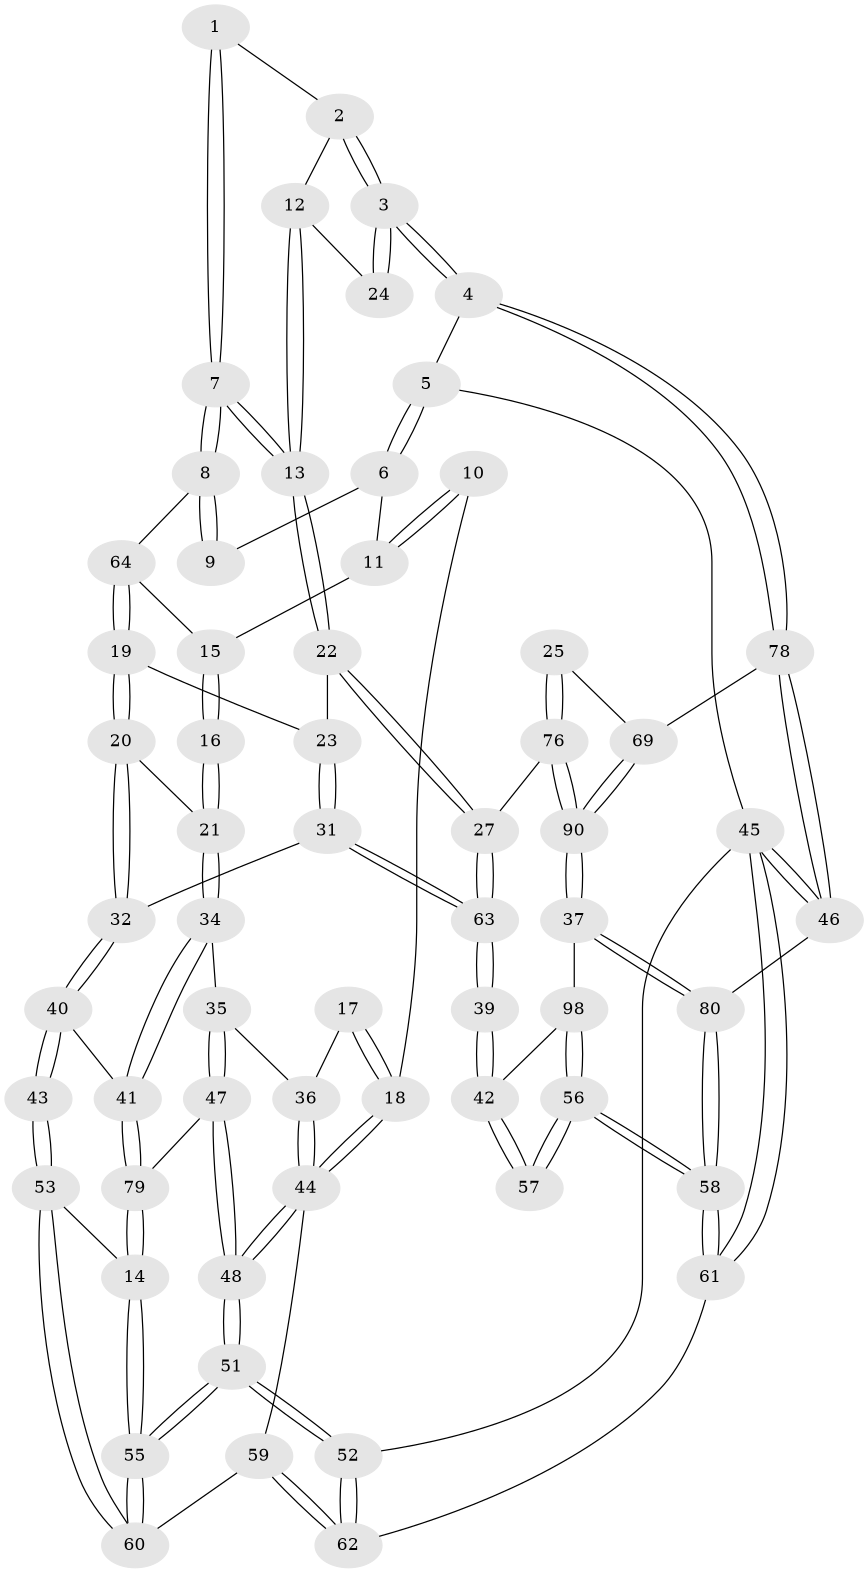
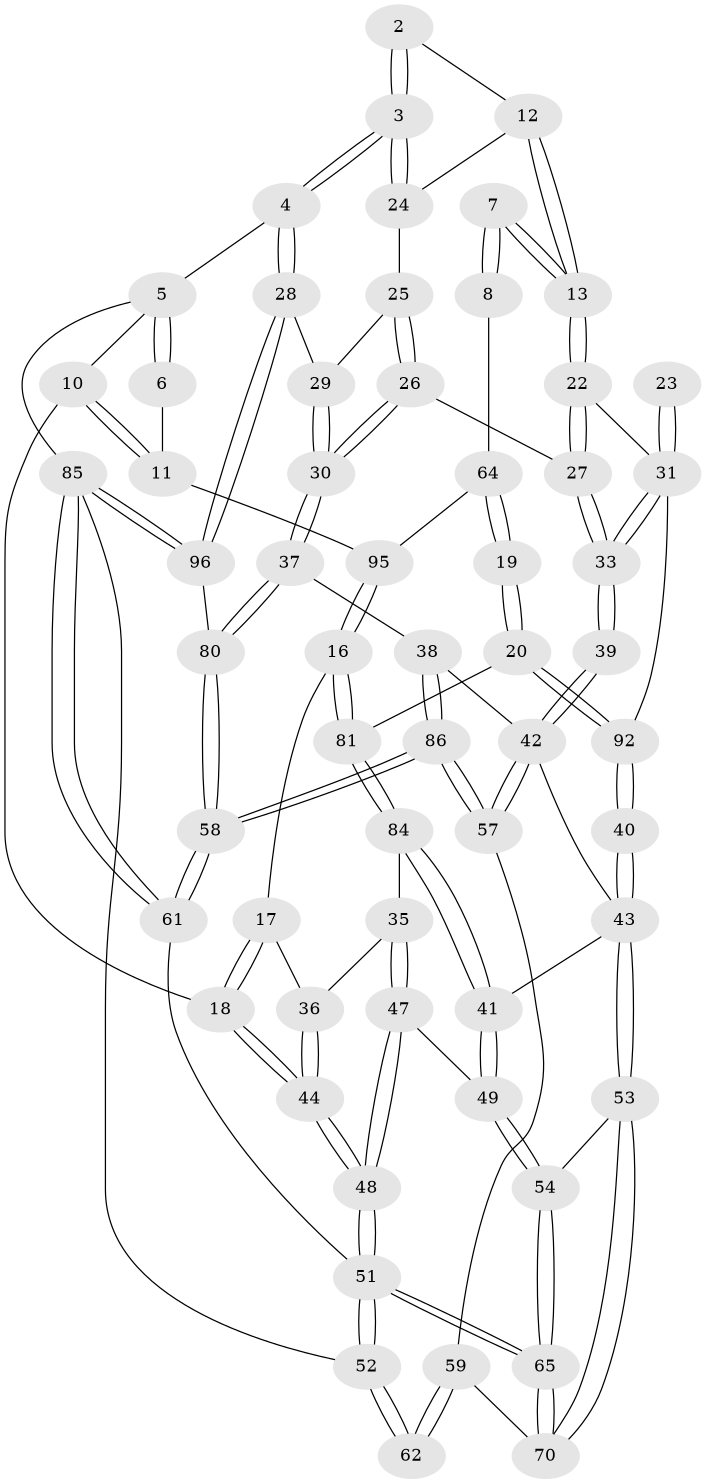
node "1": removed
edge "24" -- "25": added
edge "5" -- "10": added
node "9": removed
node "15": label "15" -> "95"
node "78": label "78" -> "28"
edge "22" -- "23": now "22" -- "31"
edge "19" -- "23": removed
node "76": label "76" -> "26"
node "69": label "69" -> "29"
edge "16" -- "17": added
node "21": label "21" -> "81"
node "90": label "90" -> "30"
node "45": label "45" -> "85"
edge "42" -- "43": added
node "32": label "32" -> "92"
node "34": label "34" -> "84"
node "63": label "63" -> "33"
node "46": label "46" -> "96"
node "98": label "98" -> "38"
edge "40" -- "41": now "43" -- "41"
node "56": label "56" -> "86"
node "79": label "79" -> "49"
node "14": label "14" -> "54"
edge "44" -- "59": now "57" -- "59"
edge "61" -- "62": now "61" -- "51"
node "55": label "55" -> "65"
node "60": label "60" -> "70"
